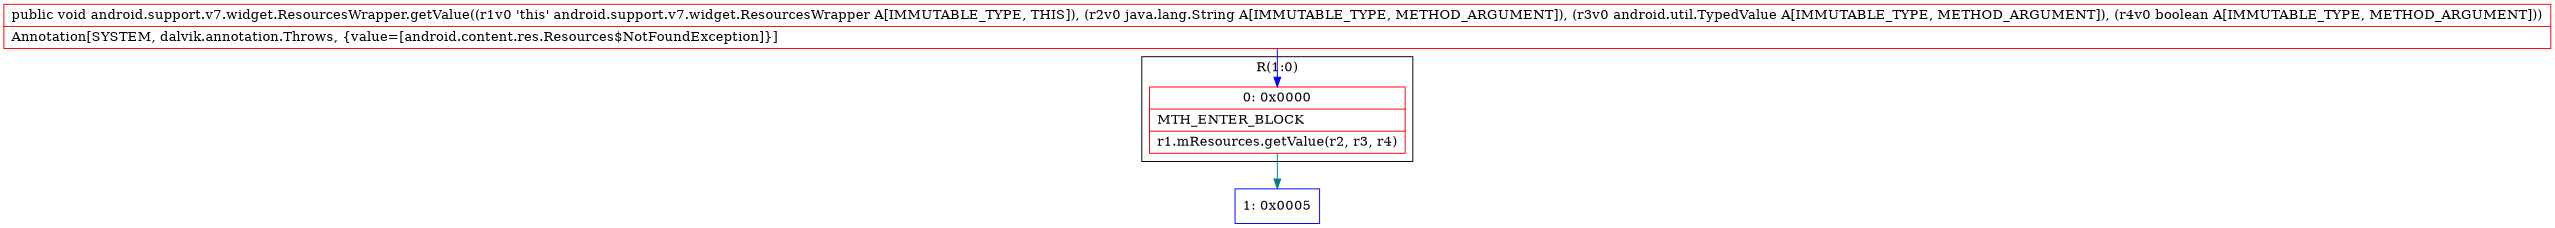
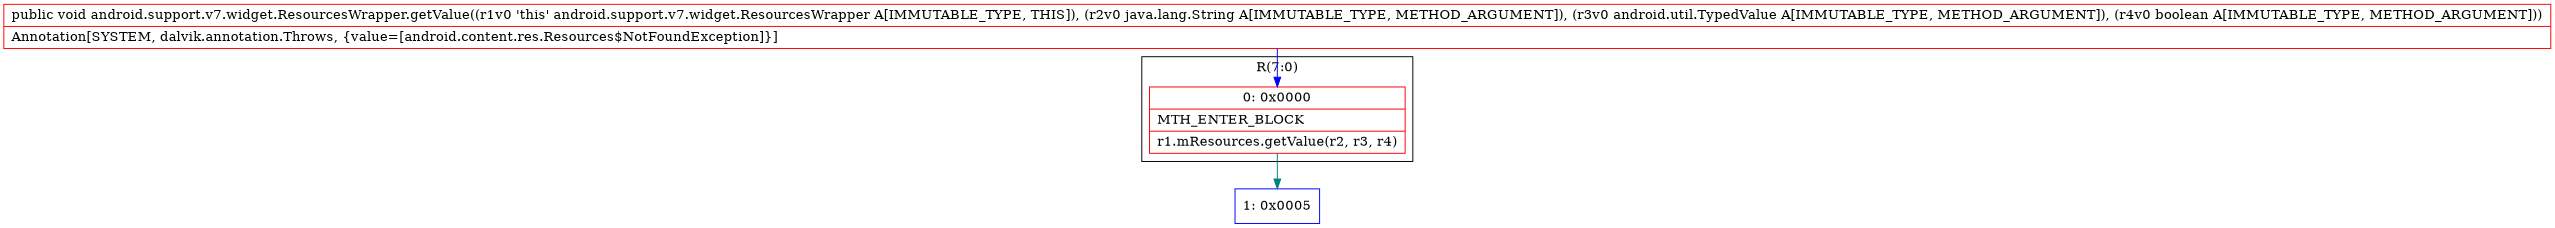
cluster "R(1:0)": label "R(1:0)" -> "R(7:0)"
